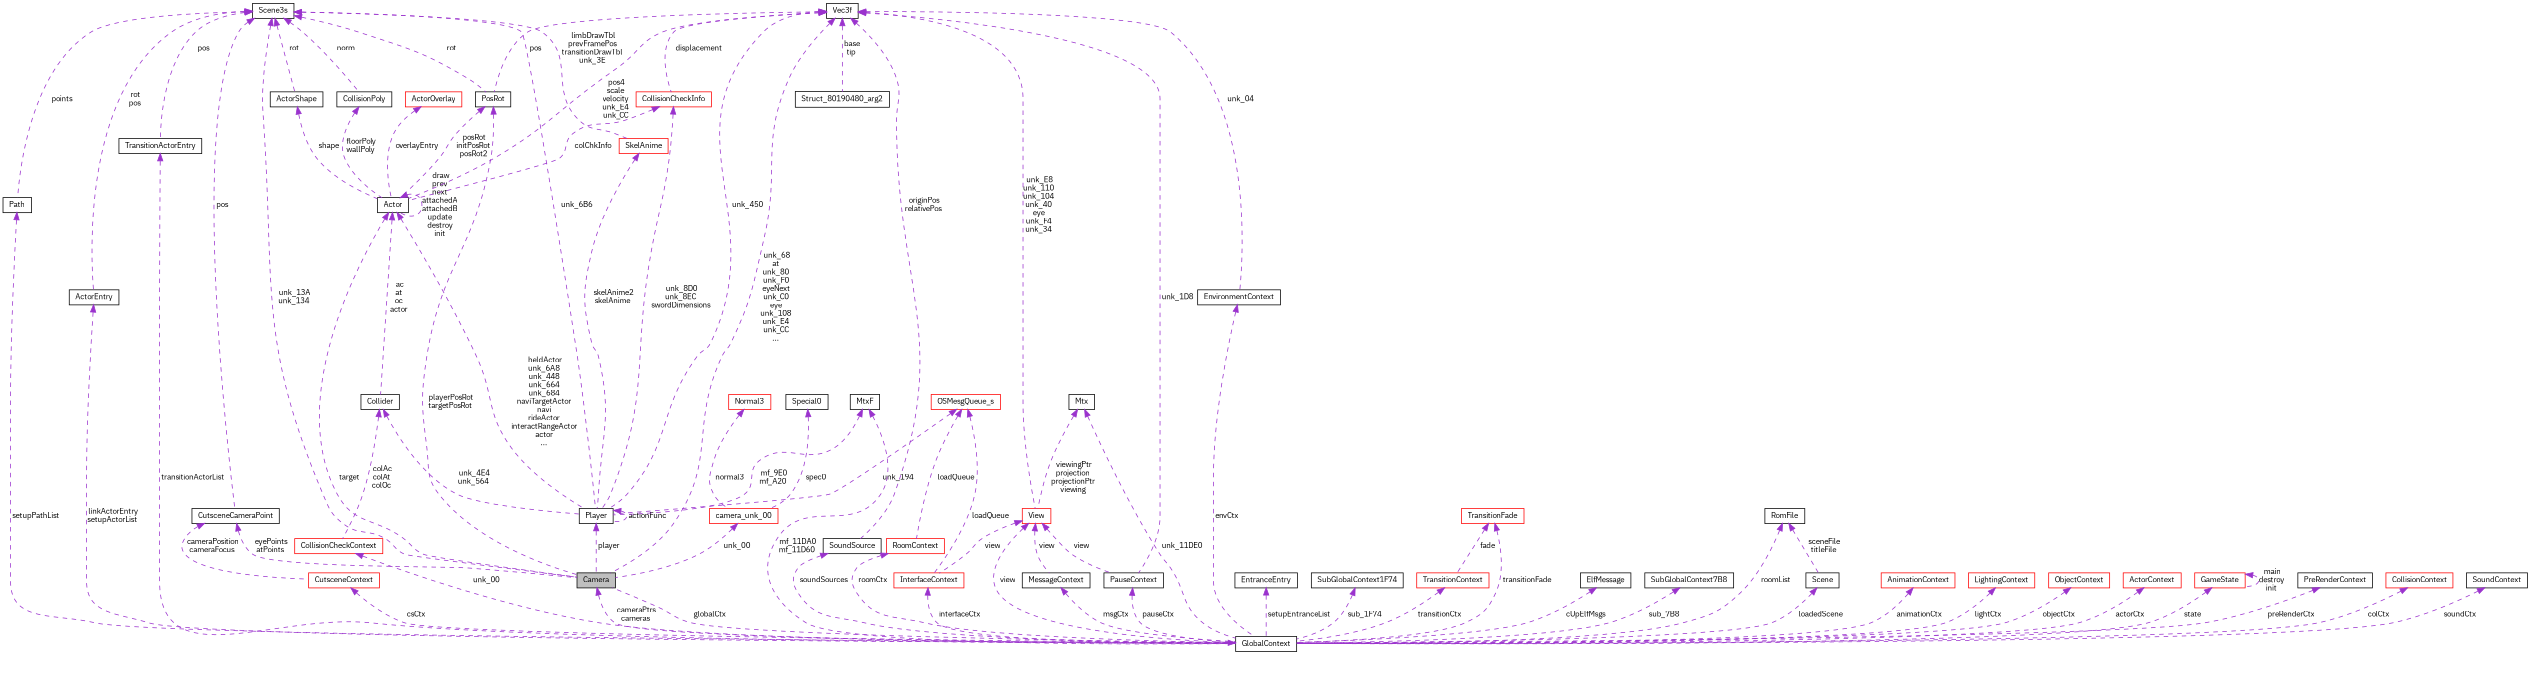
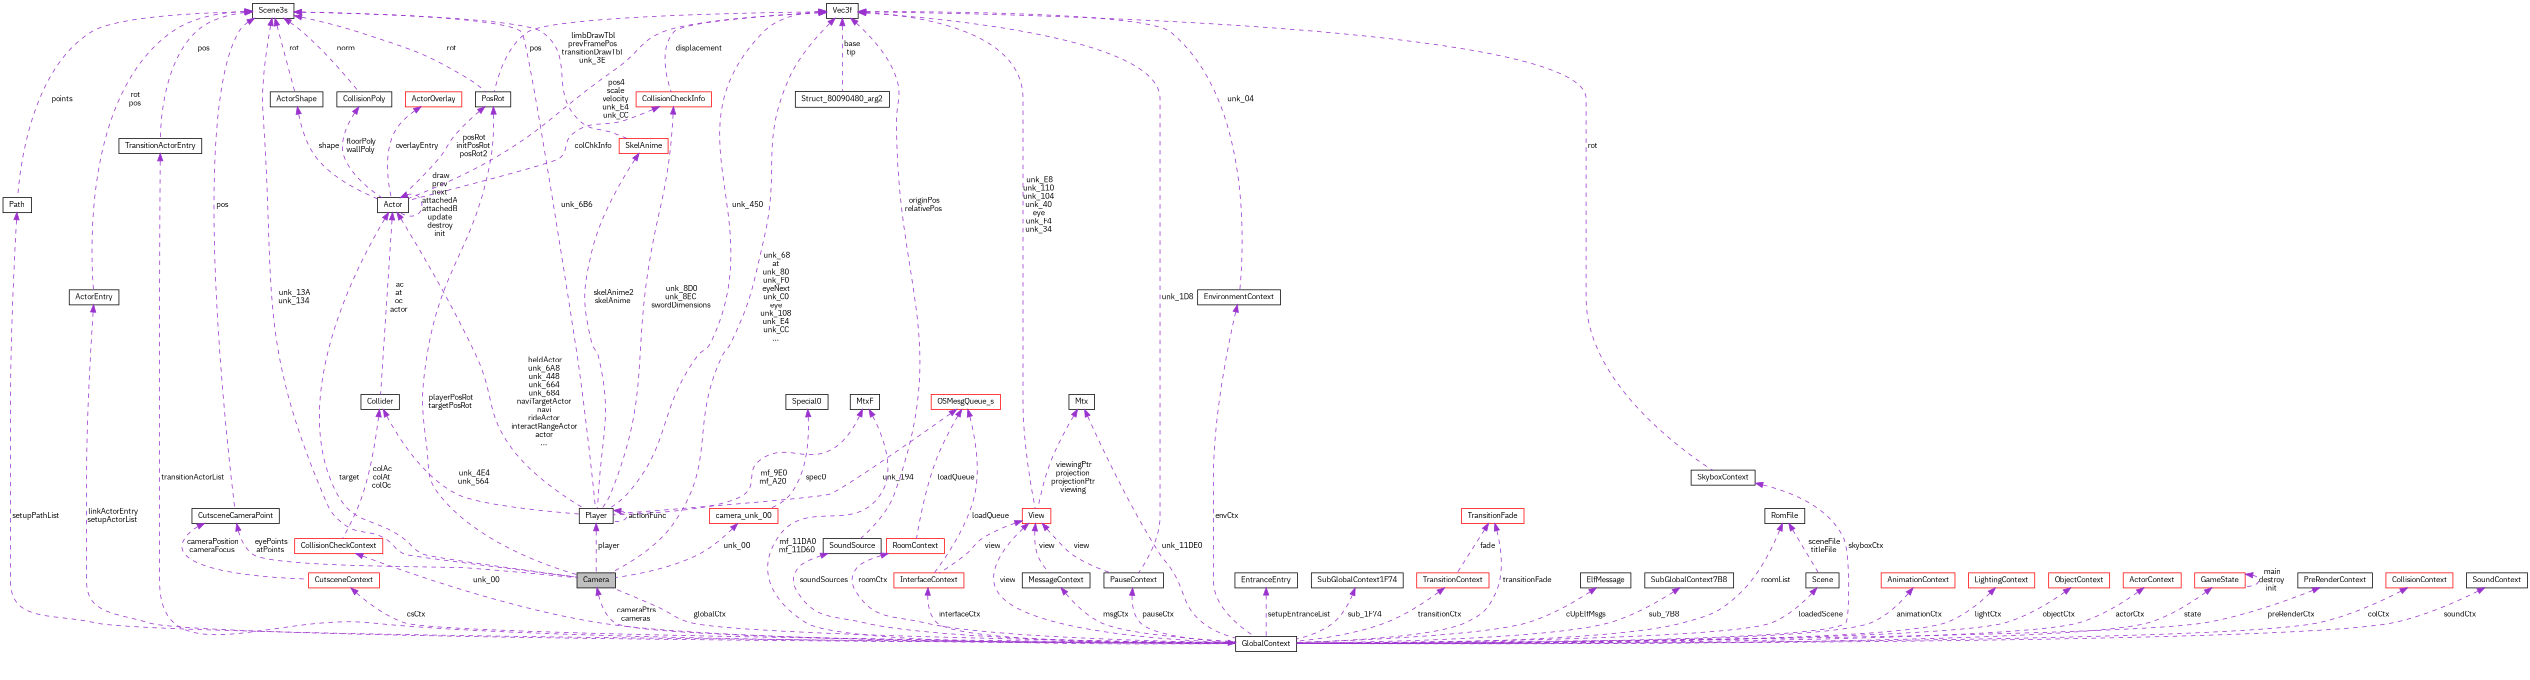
node "Struct_80190480_arg2": label "Struct_80190480_arg2" -> "Struct_80090480_arg2"
node "Normal3": removed
node "SkyboxContext": added
